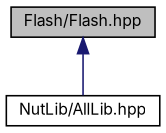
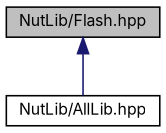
node "Flash/Flash.hpp": label "Flash/Flash.hpp" -> "NutLib/Flash.hpp"
